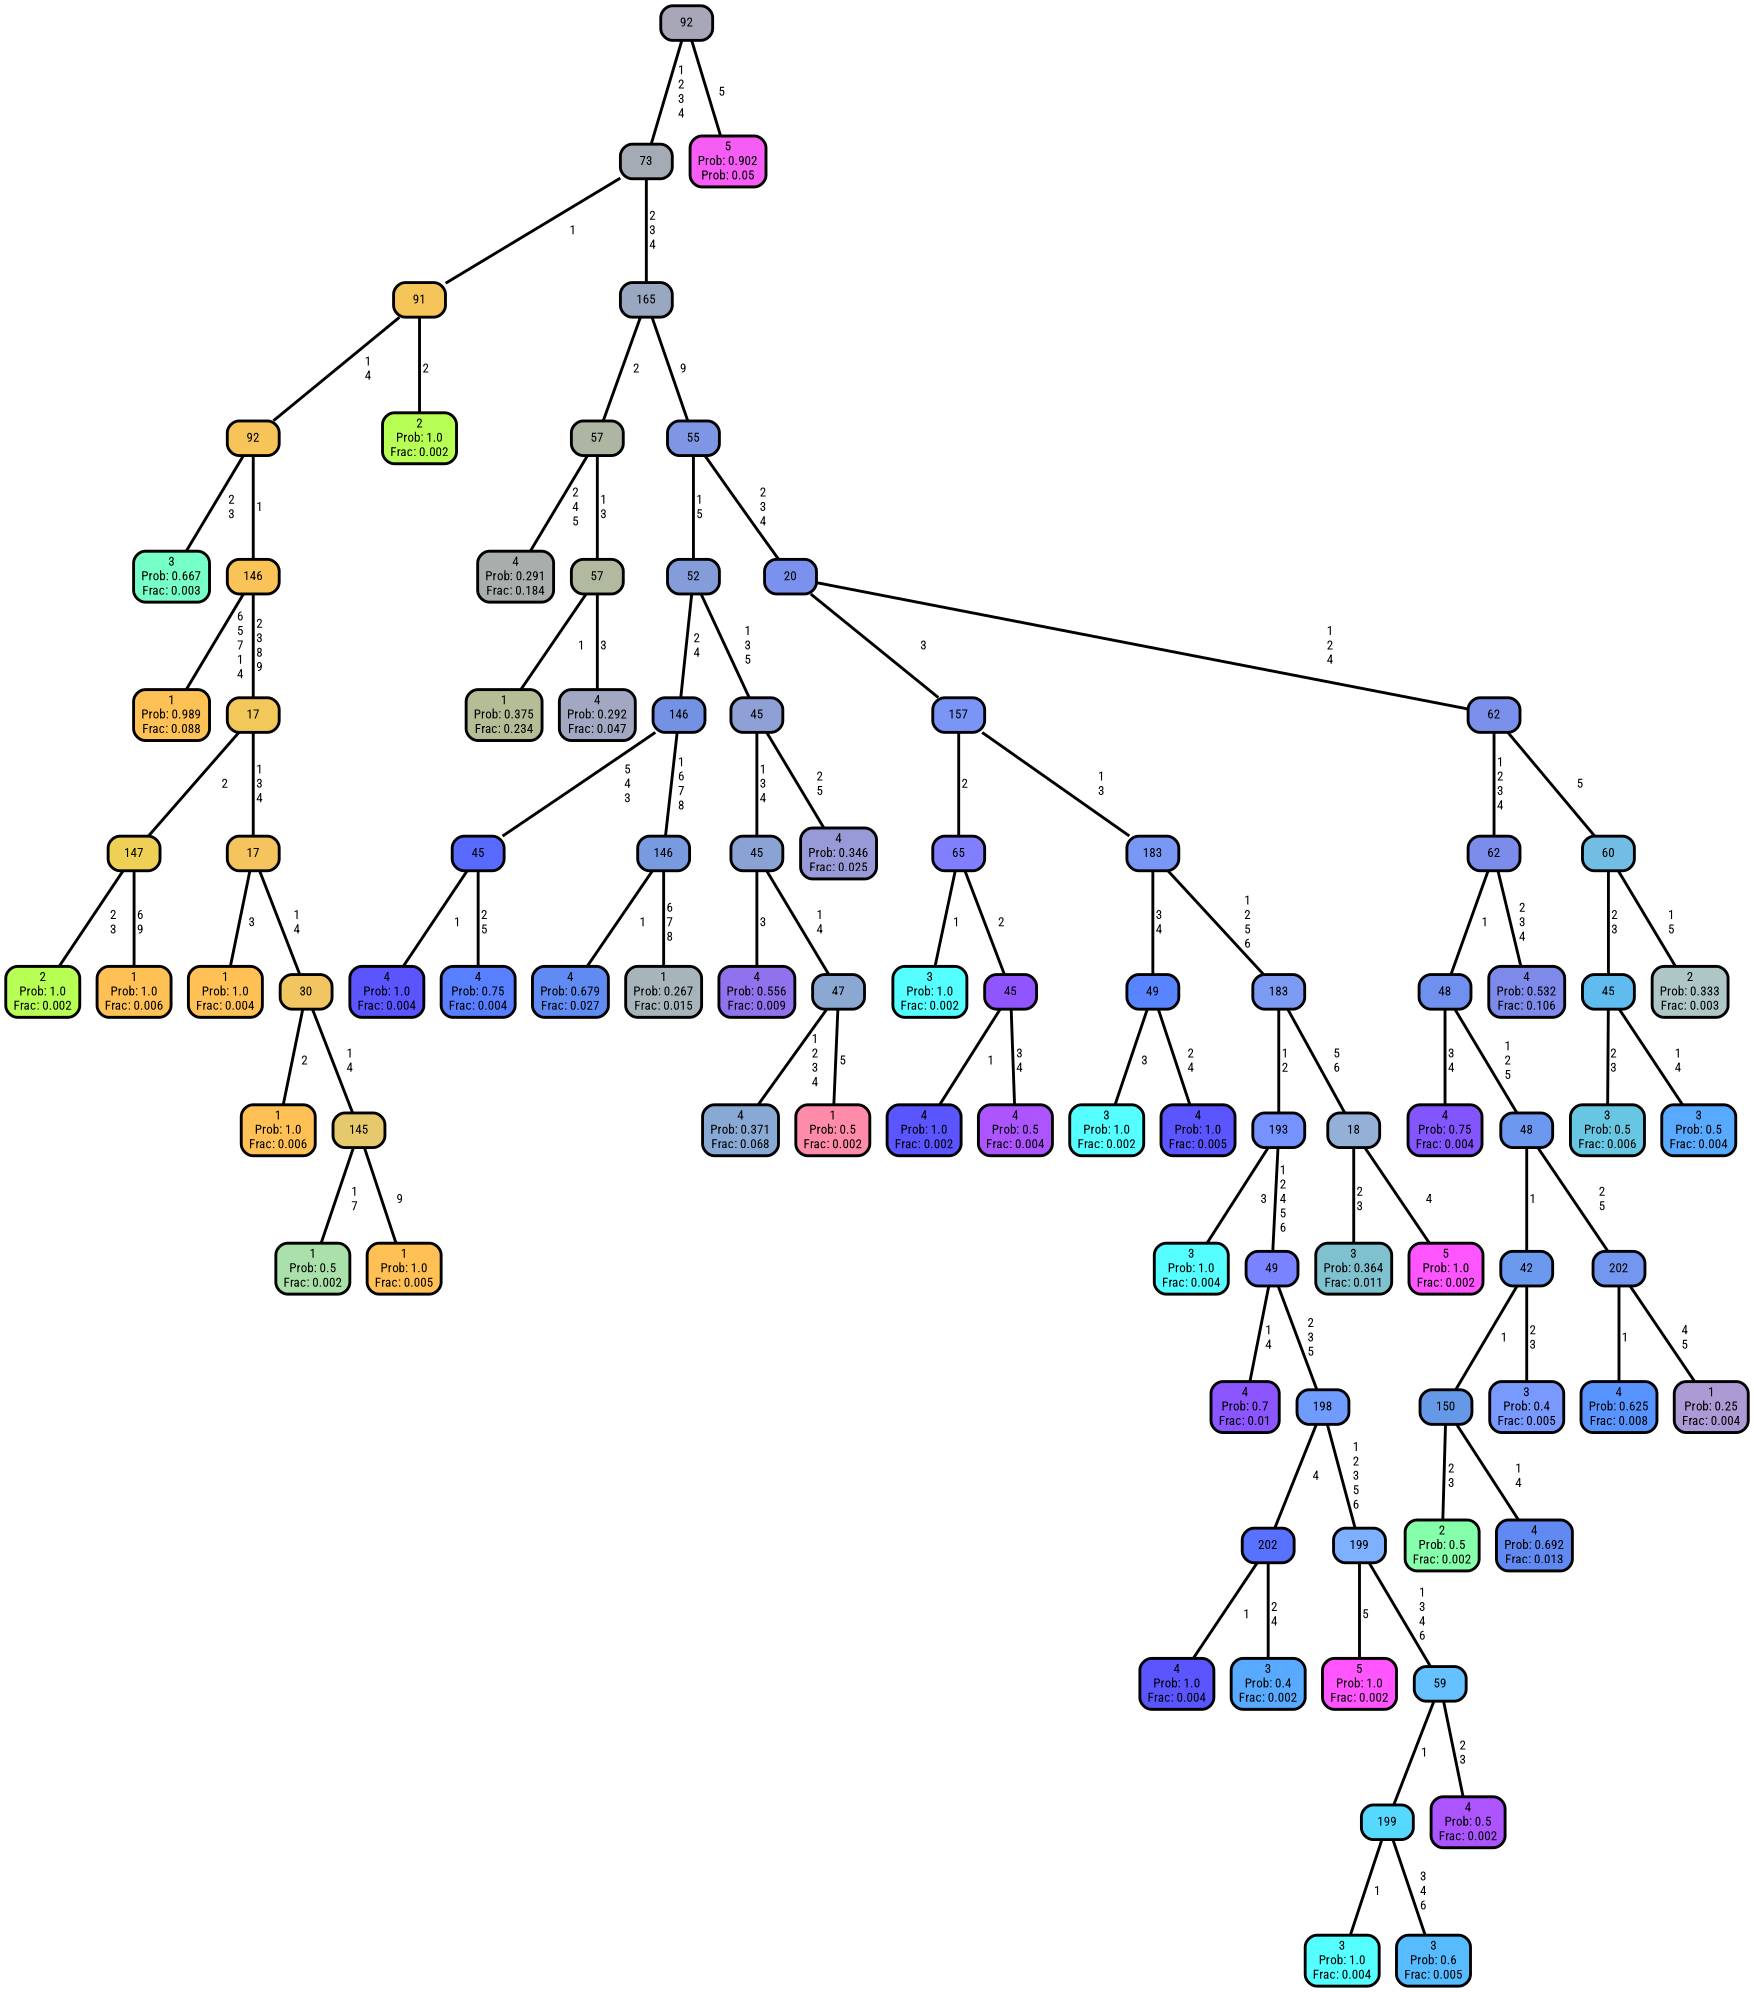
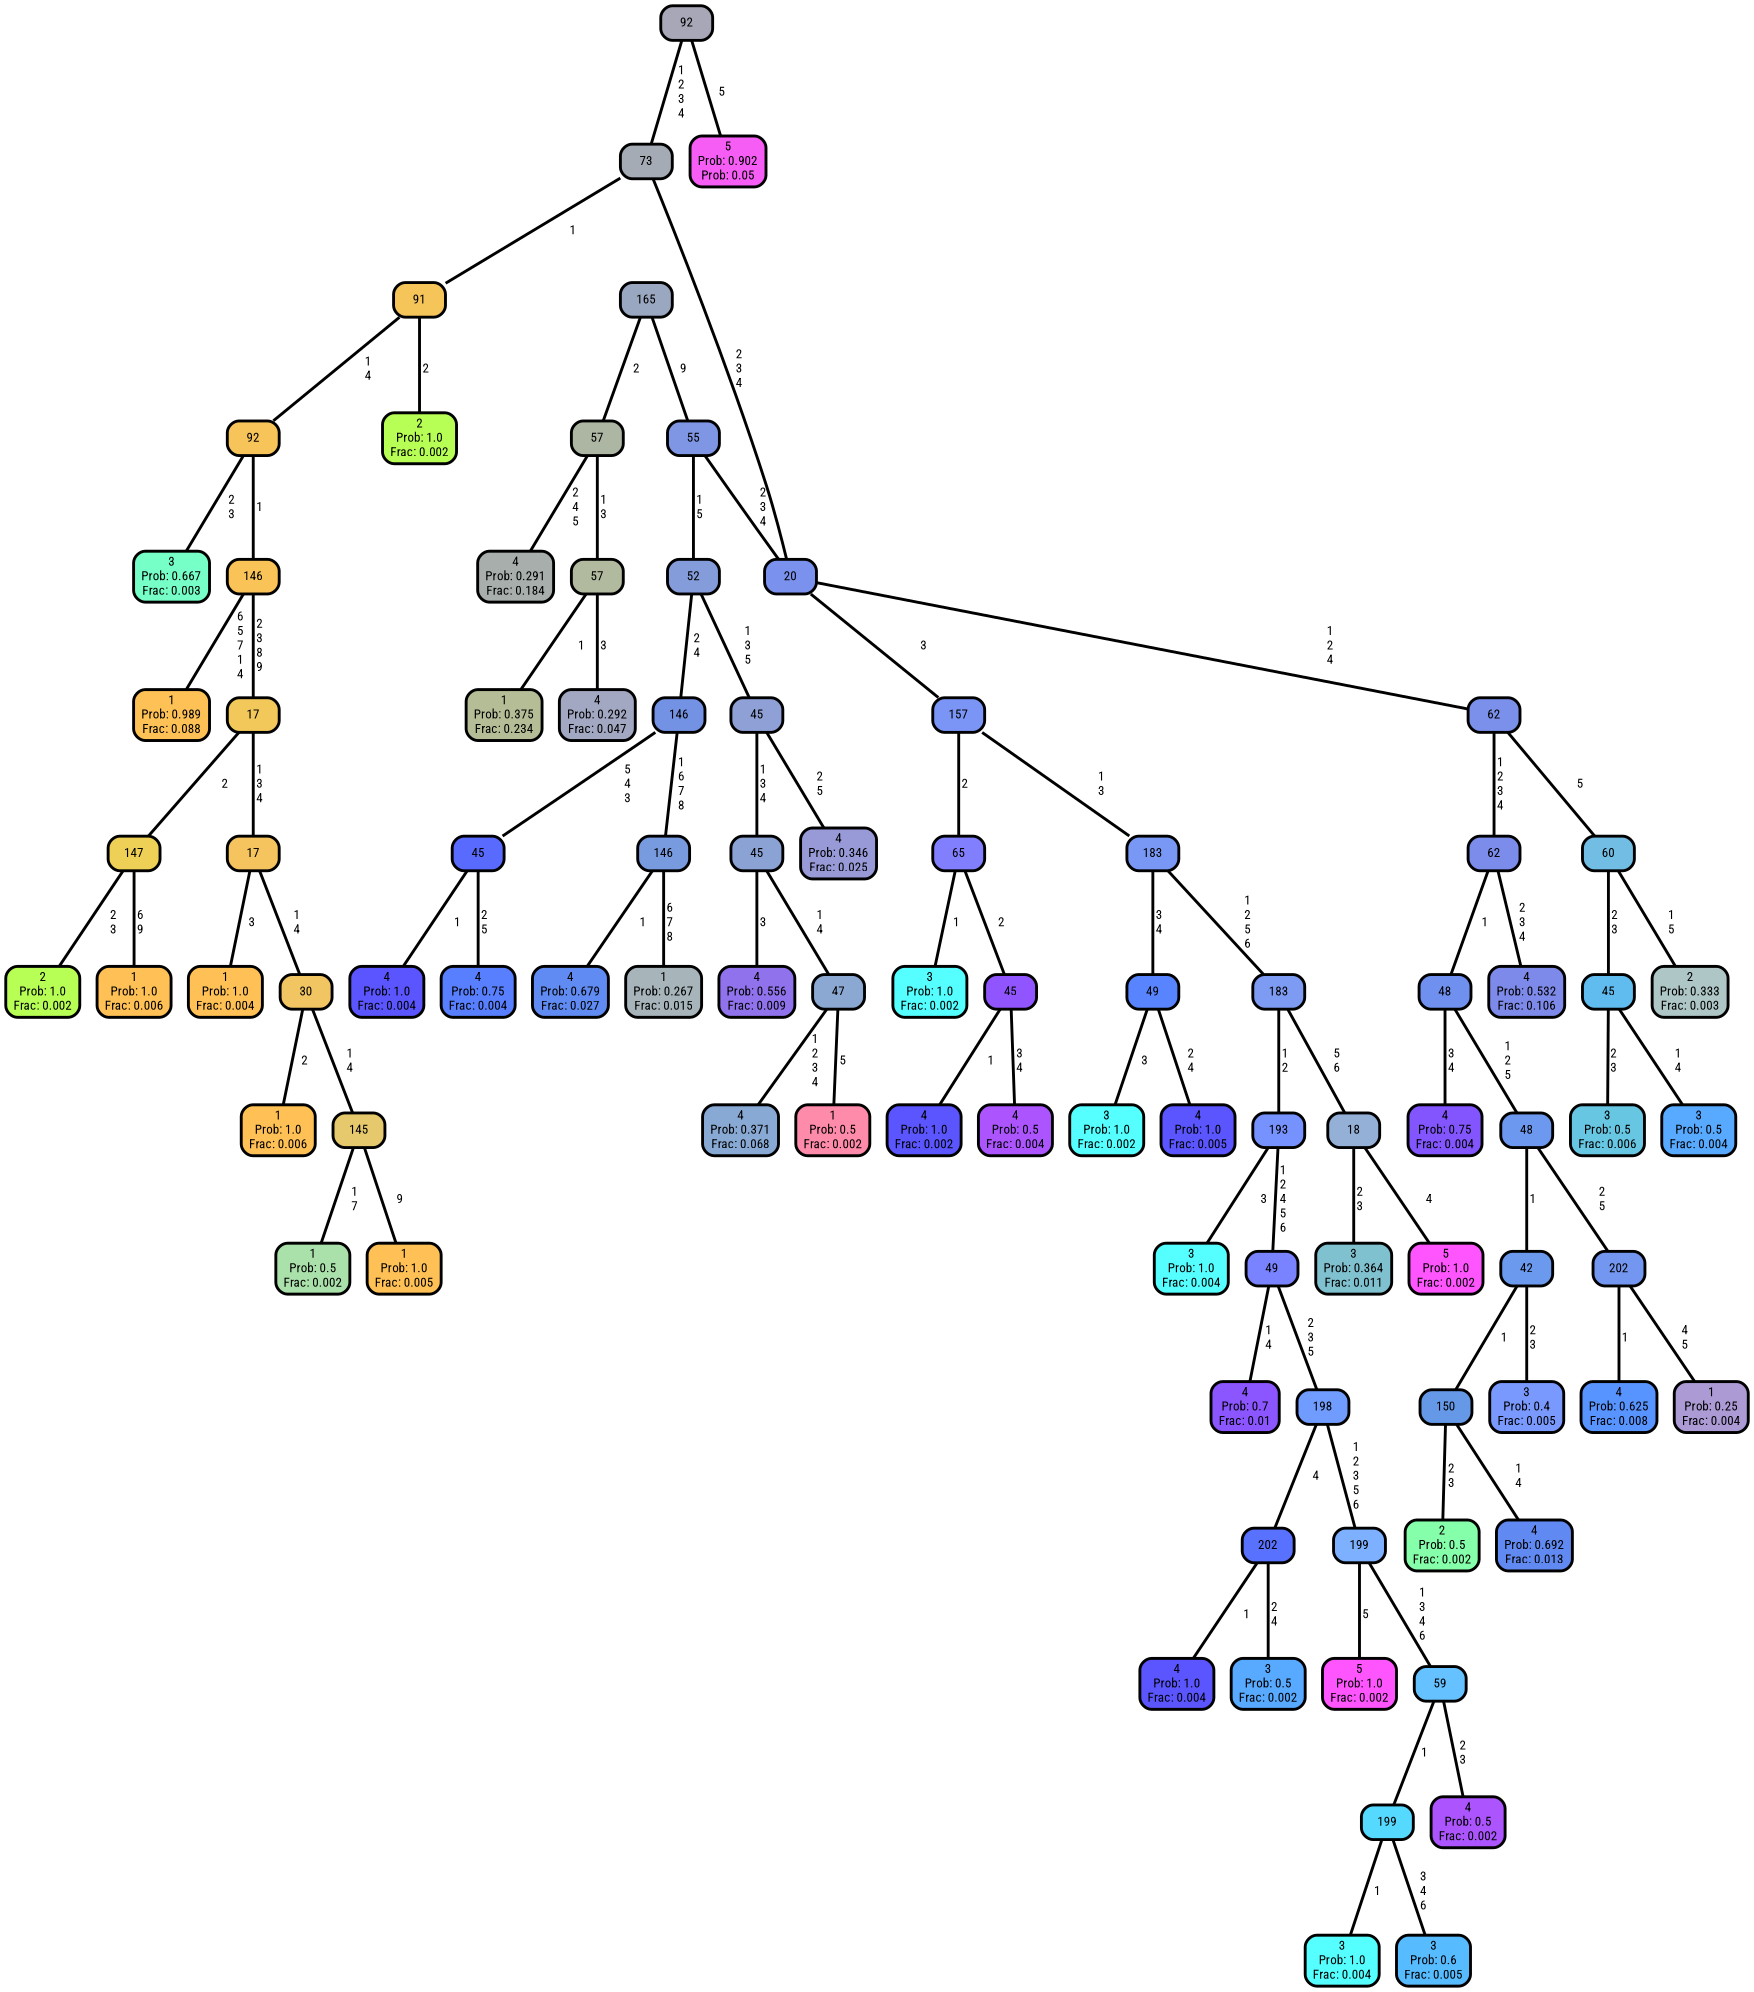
edge "73" -- "165": now "73" -- "20"
node "3 Prob: 0.4 Frac: 0.002": label "3 Prob: 0.4 Frac: 0.002" -> "3 Prob: 0.5 Frac: 0.002"
